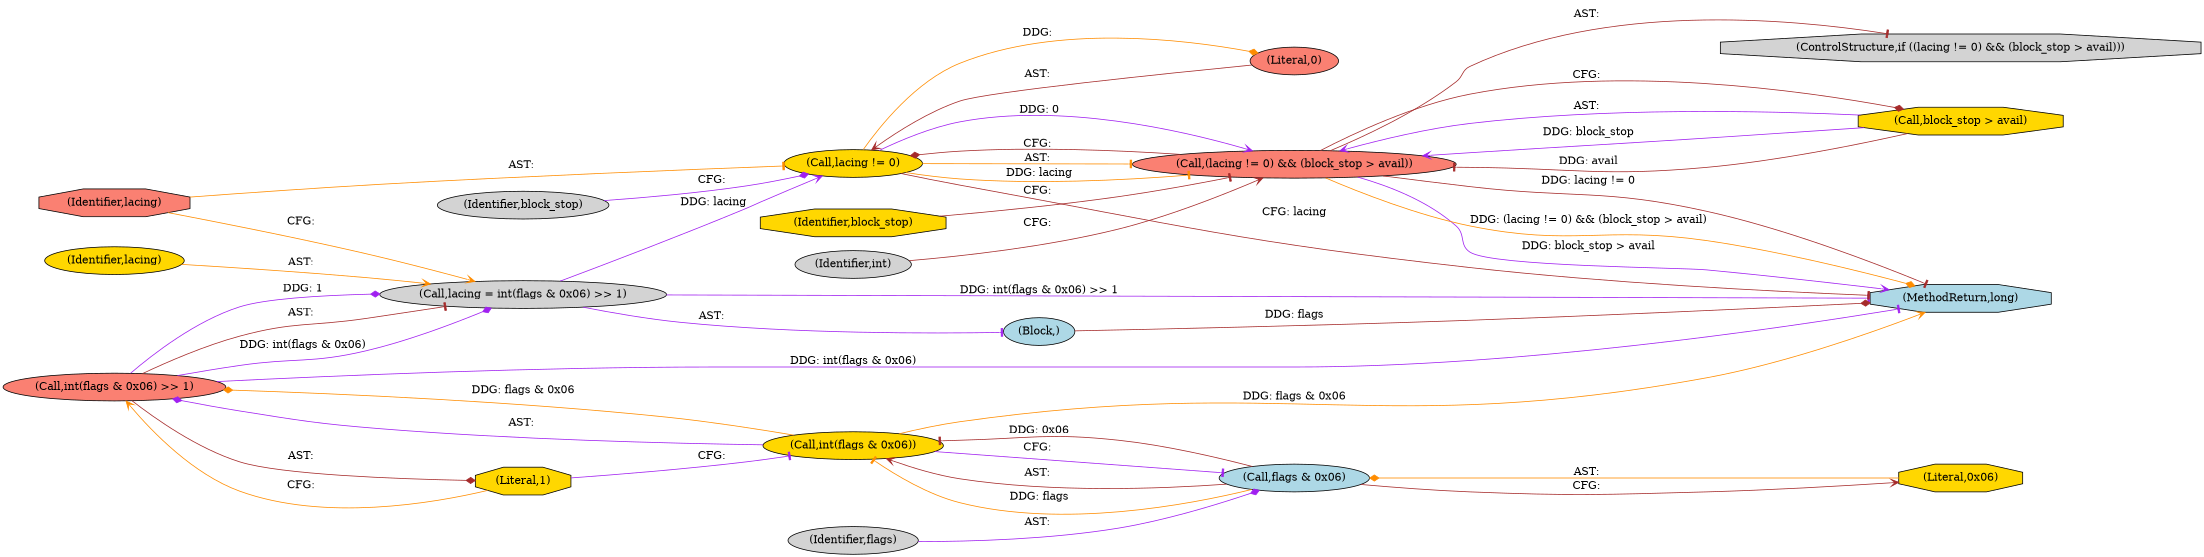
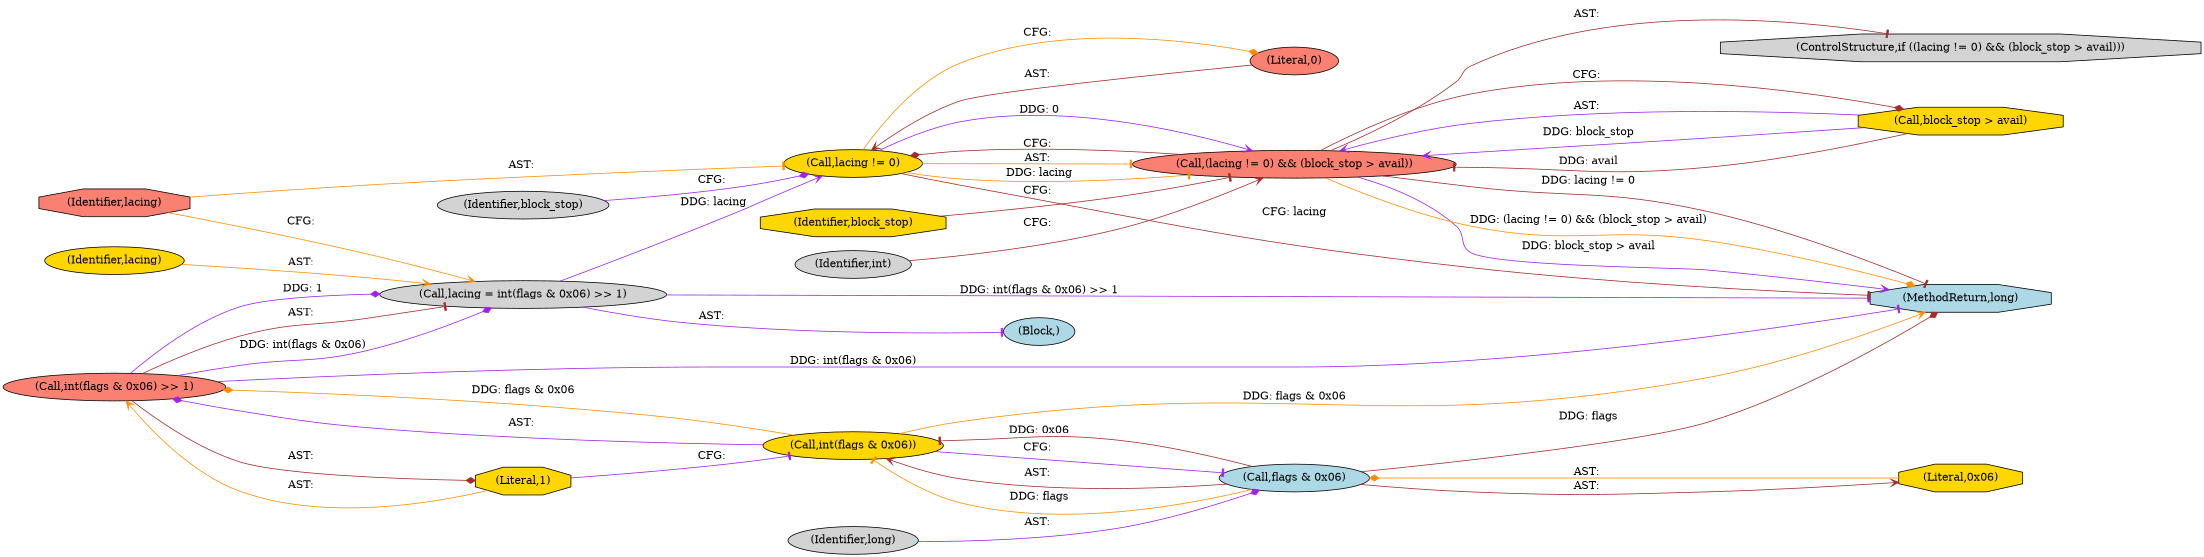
edge "(Call,lacing != 0)" -> "(Literal,0)": label "DDG: " -> "CFG: "
edge "(Block,)" -> "(MethodReturn,long)": now "(Call,flags & 0x06)" -> "(MethodReturn,long)"
edge "(Literal,1)" -> "(Call,int(flags & 0x06) >> 1)": label "CFG: " -> "AST: "
edge "(Call,flags & 0x06)" -> "(Literal,0x06)": label "CFG: " -> "AST: "
node "(Identifier,flags)": label "(Identifier,flags)" -> "(Identifier,long)"
